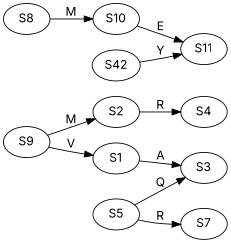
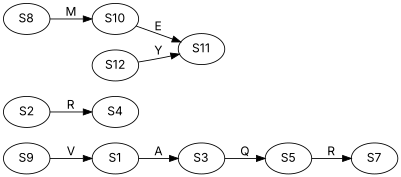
node "S42": label "S42" -> "S12"
edge "S9" -> "S2": removed, label "M"
edge "S5" -> "S3": reversed
